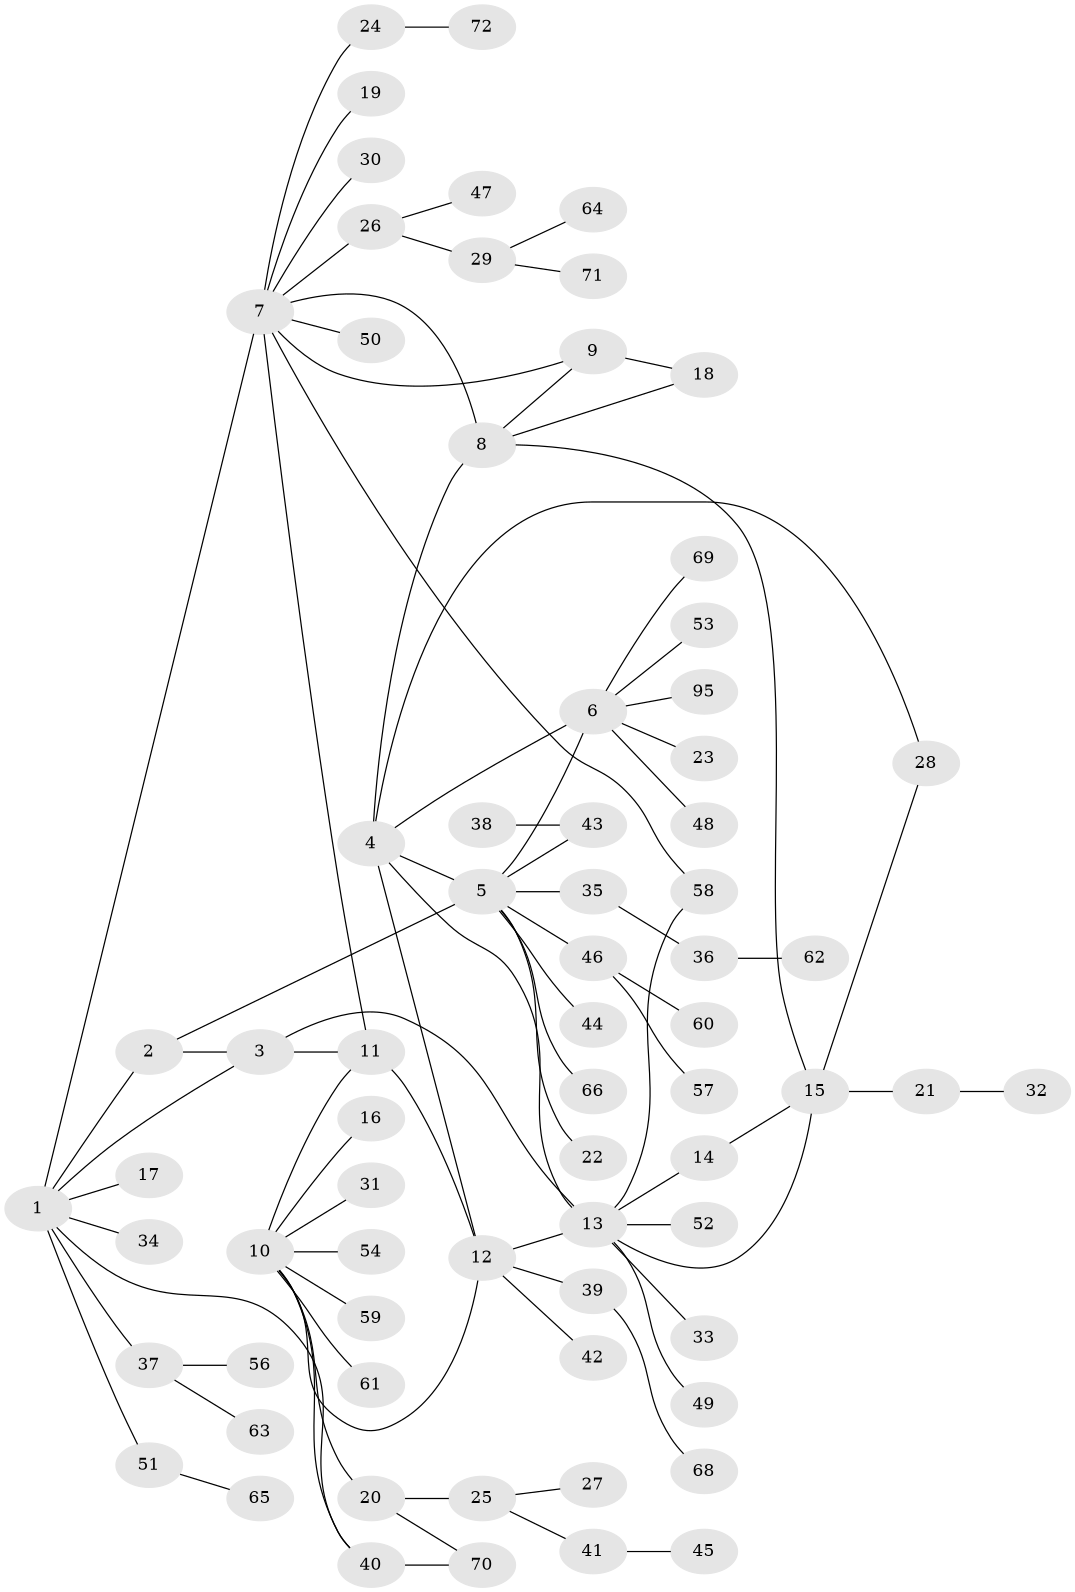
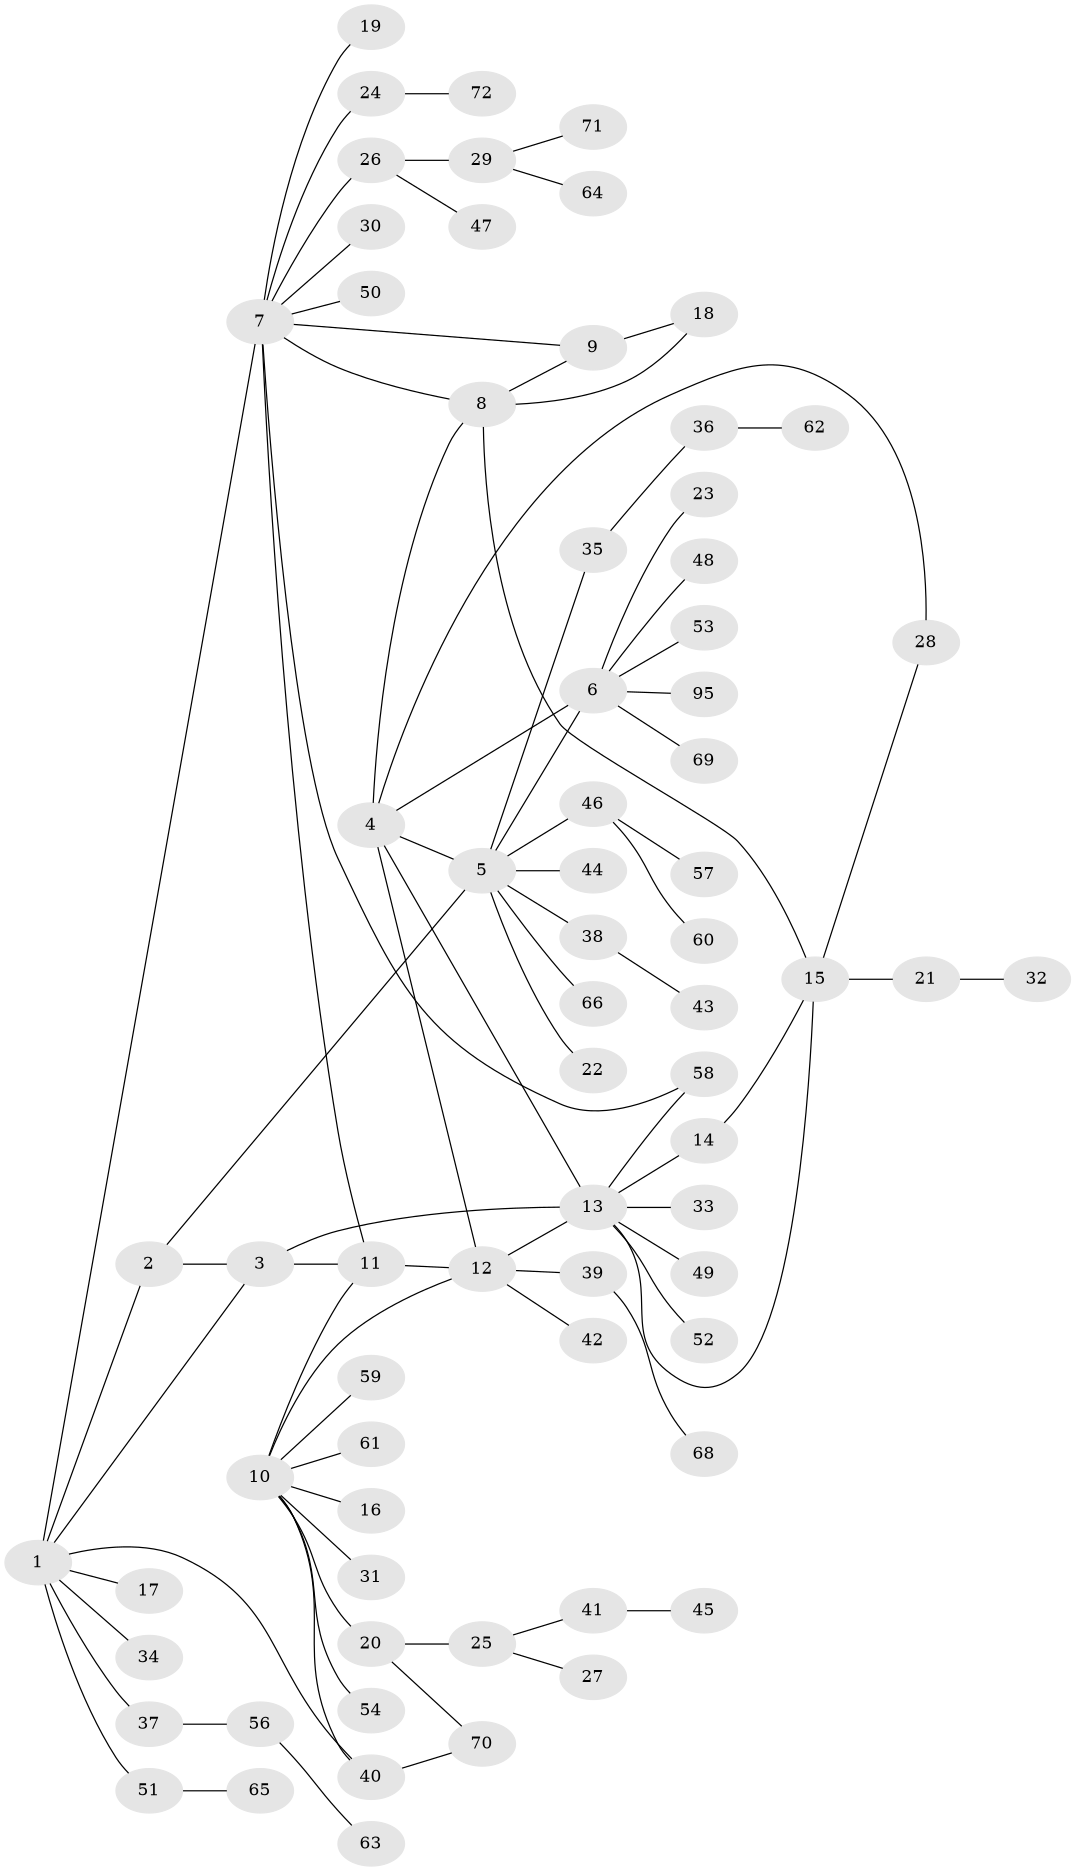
edge "43" -- "5": now "38" -- "5"
edge "37" -- "63": now "56" -- "63"
